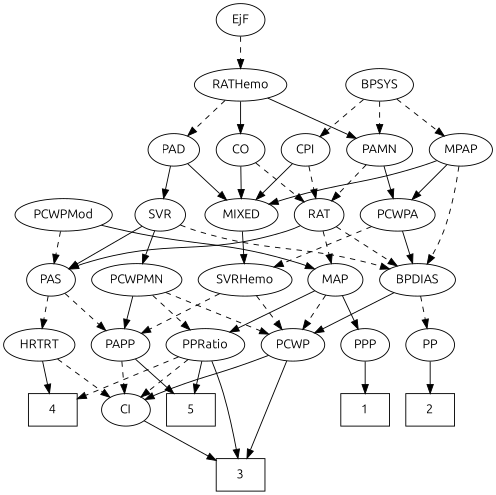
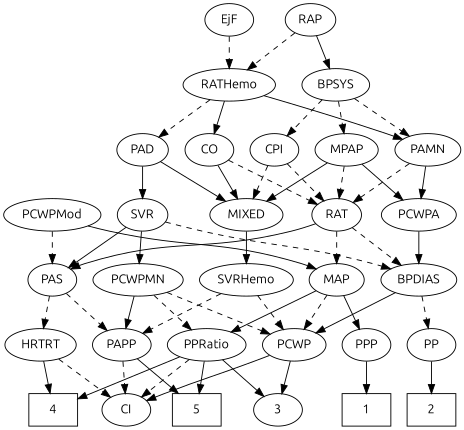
node "RAP": added
edge "CPI" -> "MIXED": style solid -> dashed
edge "MPAP" -> "BPDIAS": now "MPAP" -> "RAT"
edge "PCWPA" -> "SVRHemo": removed
edge "PPRatio" -> "4": style dashed -> solid
edge "CI" -> "3": removed
node "3": shape box -> ellipse
